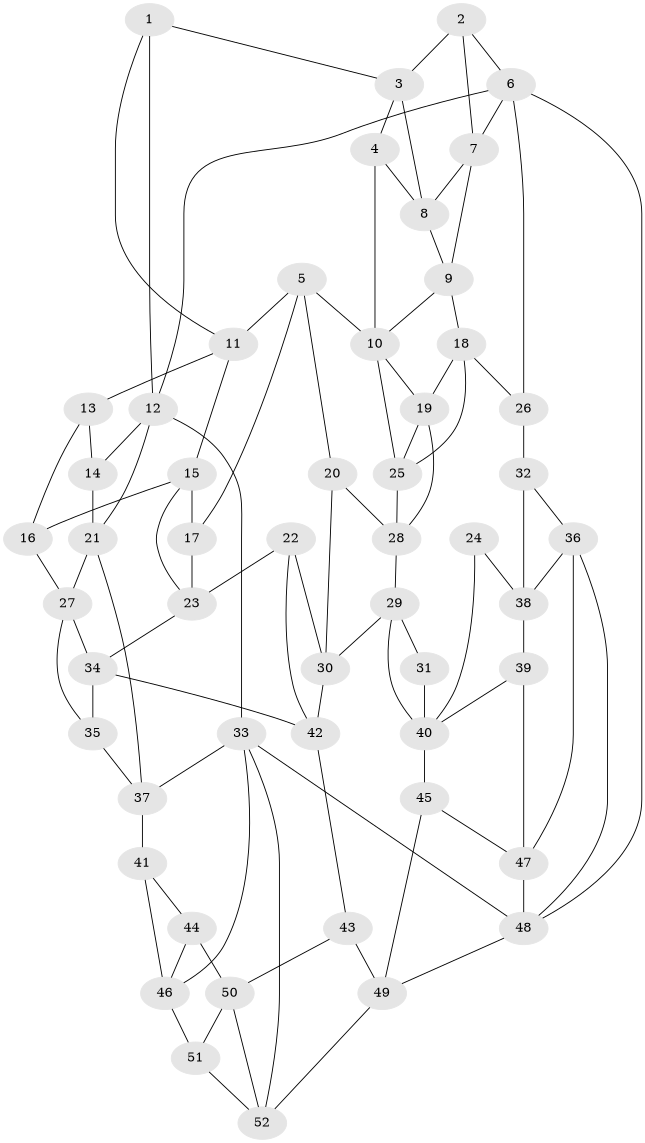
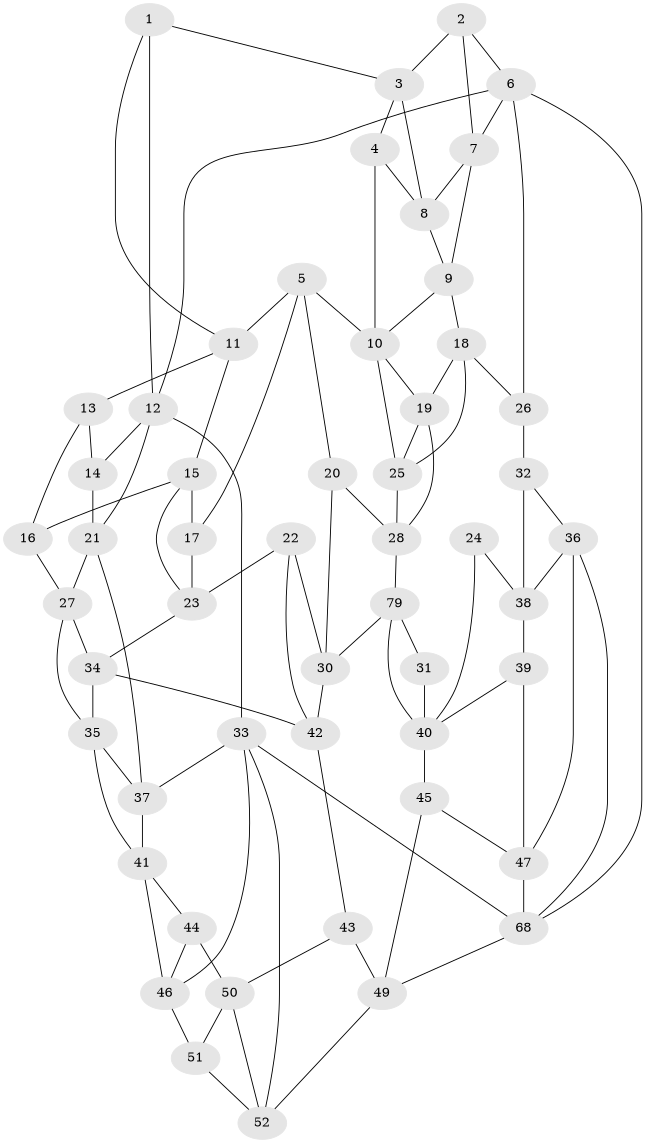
node "29": label "29" -> "79"
edge "35" -- "41": added
node "48": label "48" -> "68"
